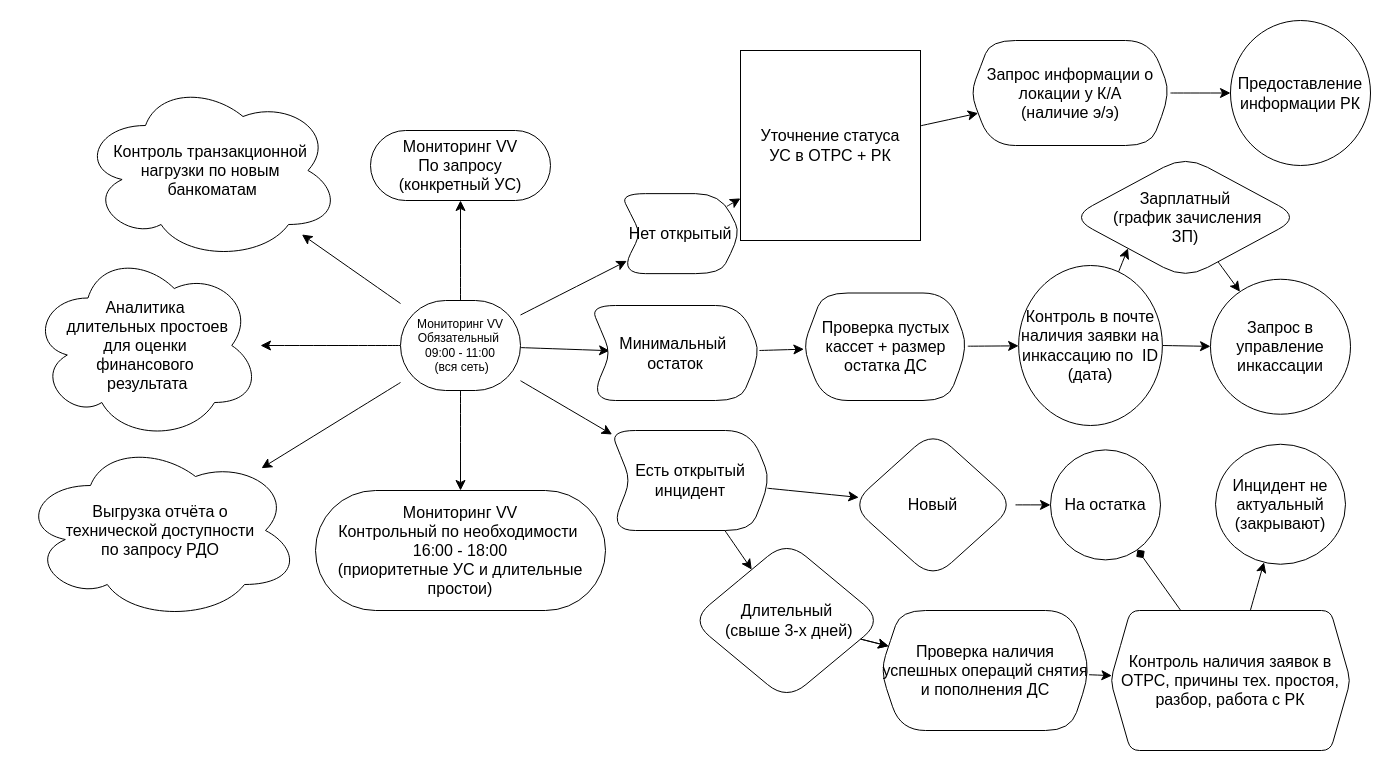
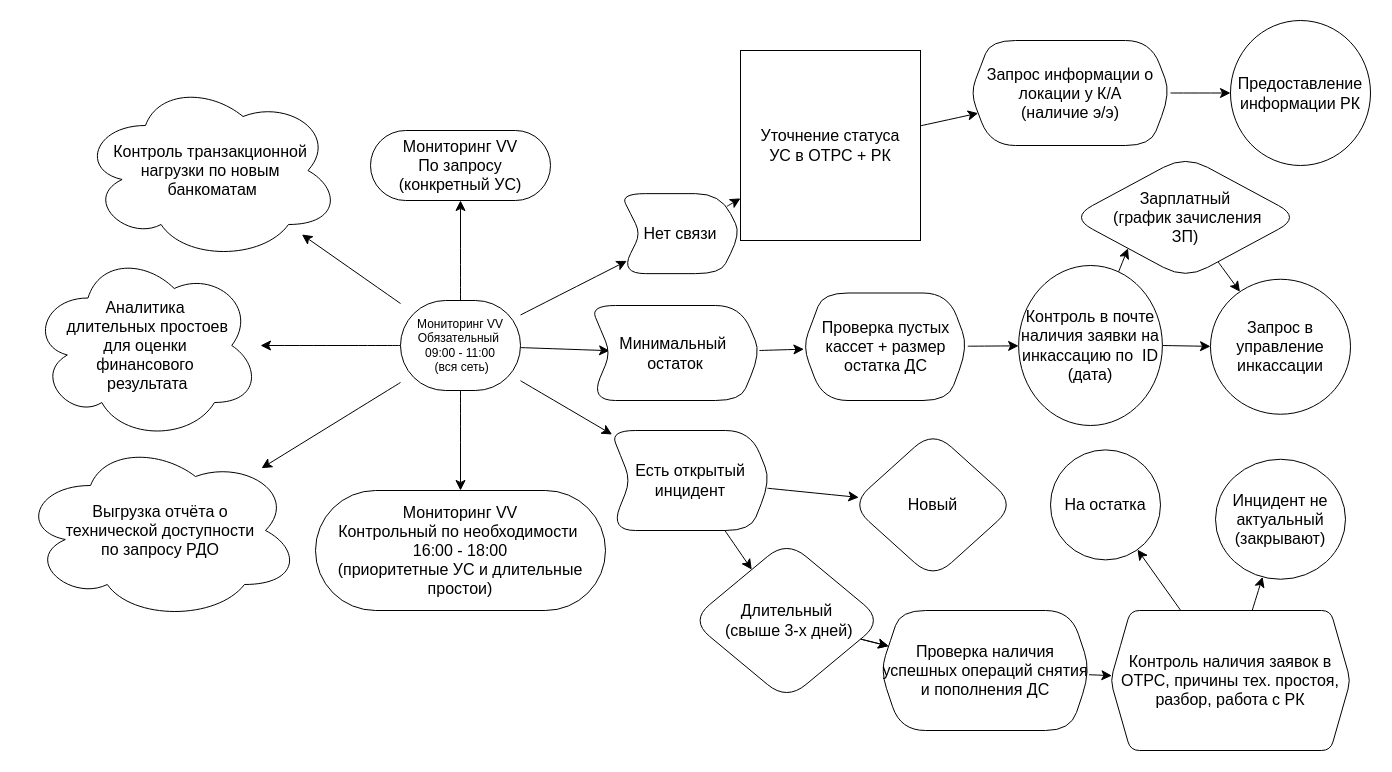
node "Нет открытый": label "Нет открытый" -> "Нет связи"
node "Инцидент не актуальный (закрывают)": moved (1281, 504) -> (1281, 519)
edge "Новый" -> "На остатка": removed
edge "Контроль наличия заявок в ОТРС, причины тех. простоя, разбор, работа с РК" -> "На остатка": arrowhead diamond -> classic
